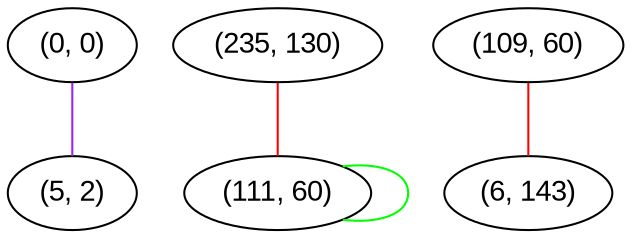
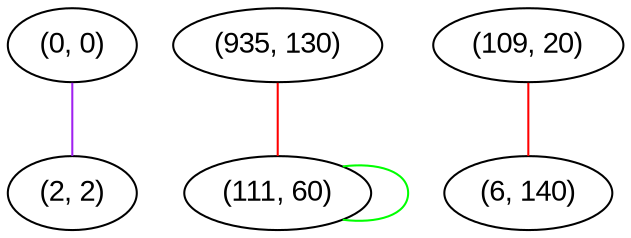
node "(235, 130)": label "(235, 130)" -> "(935, 130)"
node "(109, 60)": label "(109, 60)" -> "(109, 20)"
node "(5, 2)": label "(5, 2)" -> "(2, 2)"
node "(6, 143)": label "(6, 143)" -> "(6, 140)"
